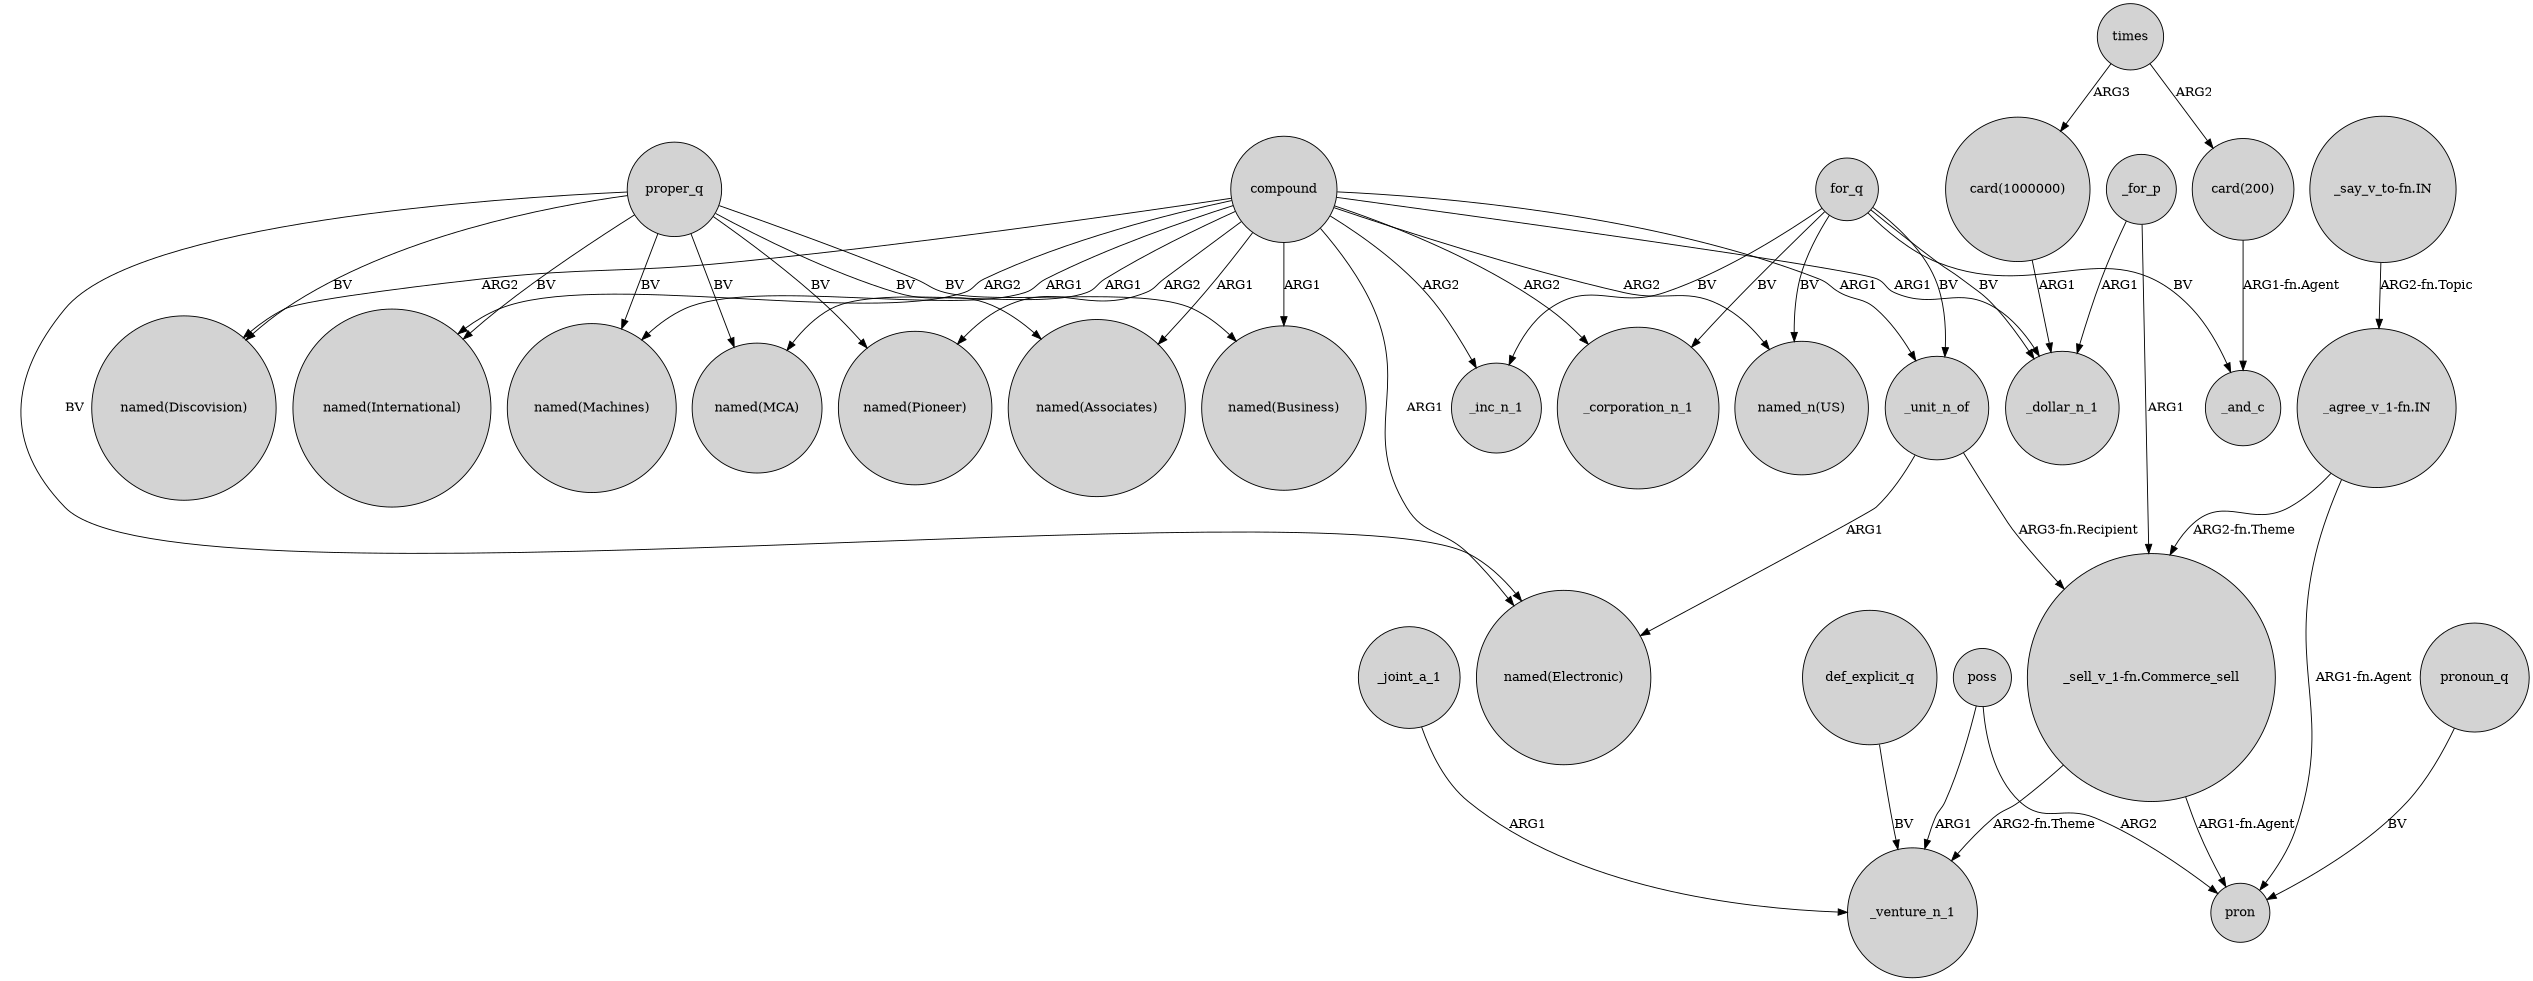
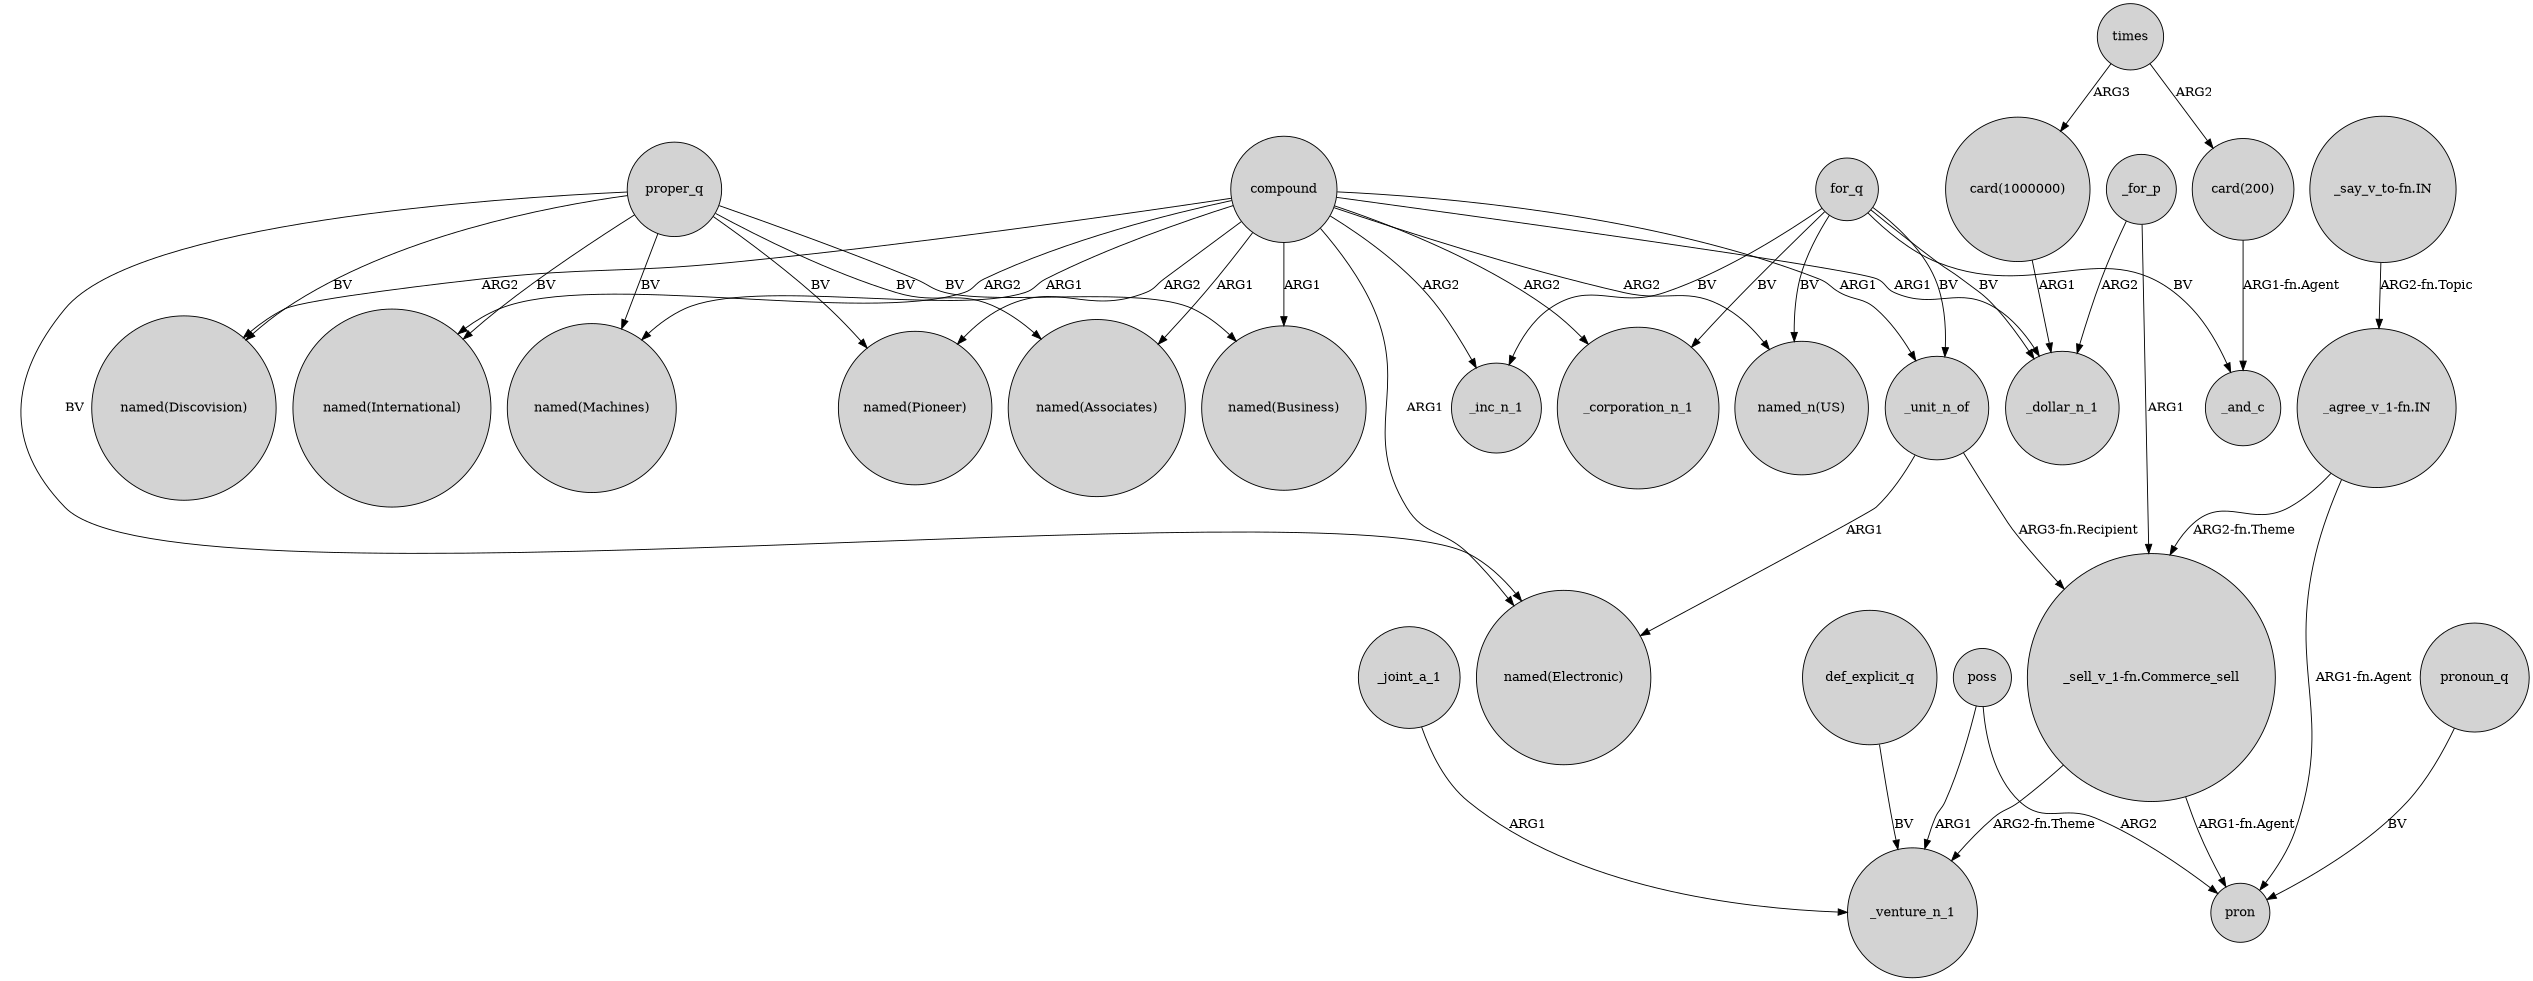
edge "_for_p" -> "_dollar_n_1": label "ARG1" -> "ARG2"
node "named(MCA)": removed
